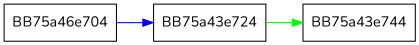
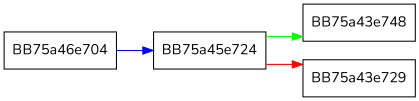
node "BB75a43e724": label "BB75a43e724" -> "BB75a45e724"
node "BB75a43e744": label "BB75a43e744" -> "BB75a43e748"
node "BB75a43e729": added
